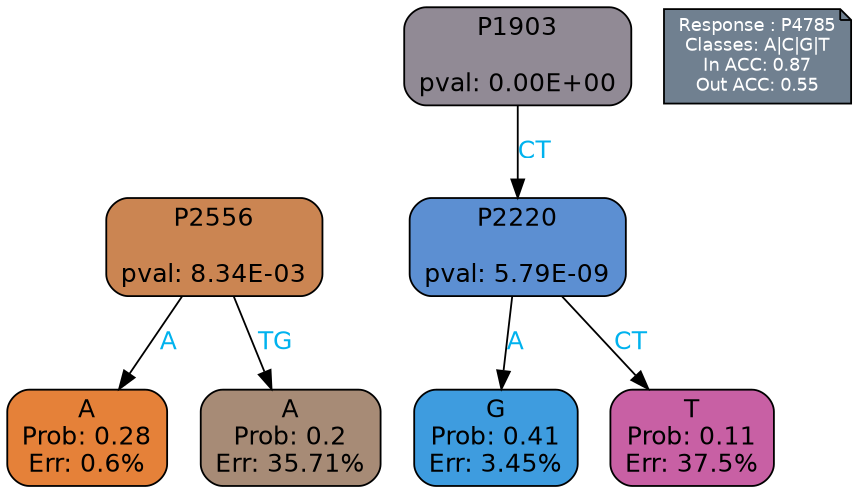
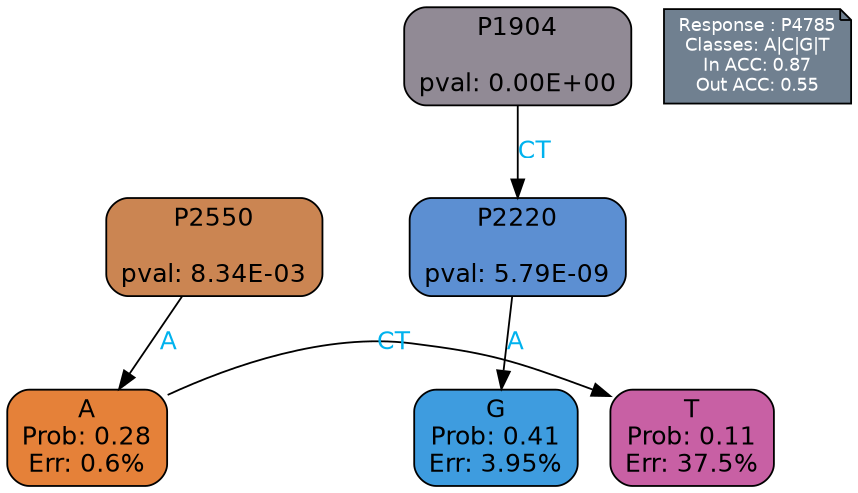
node "P1903 pval: 0.00E+00": label "P1903 pval: 0.00E+00" -> "P1904 pval: 0.00E+00"
node "P2556 pval: 8.34E-03": label "P2556 pval: 8.34E-03" -> "P2550 pval: 8.34E-03"
edge "P2220 pval: 5.79E-09" -> "T Prob: 0.11 Err: 37.5%": now "A Prob: 0.28 Err: 0.6%" -> "T Prob: 0.11 Err: 37.5%"
node "A Prob: 0.2 Err: 35.71%": removed
node "G Prob: 0.41 Err: 3.45%": label "G Prob: 0.41 Err: 3.45%" -> "G Prob: 0.41 Err: 3.95%"
